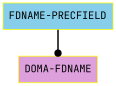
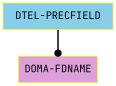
node "FDNAME-PRECFIELD": label "FDNAME-PRECFIELD" -> "DTEL-PRECFIELD"
